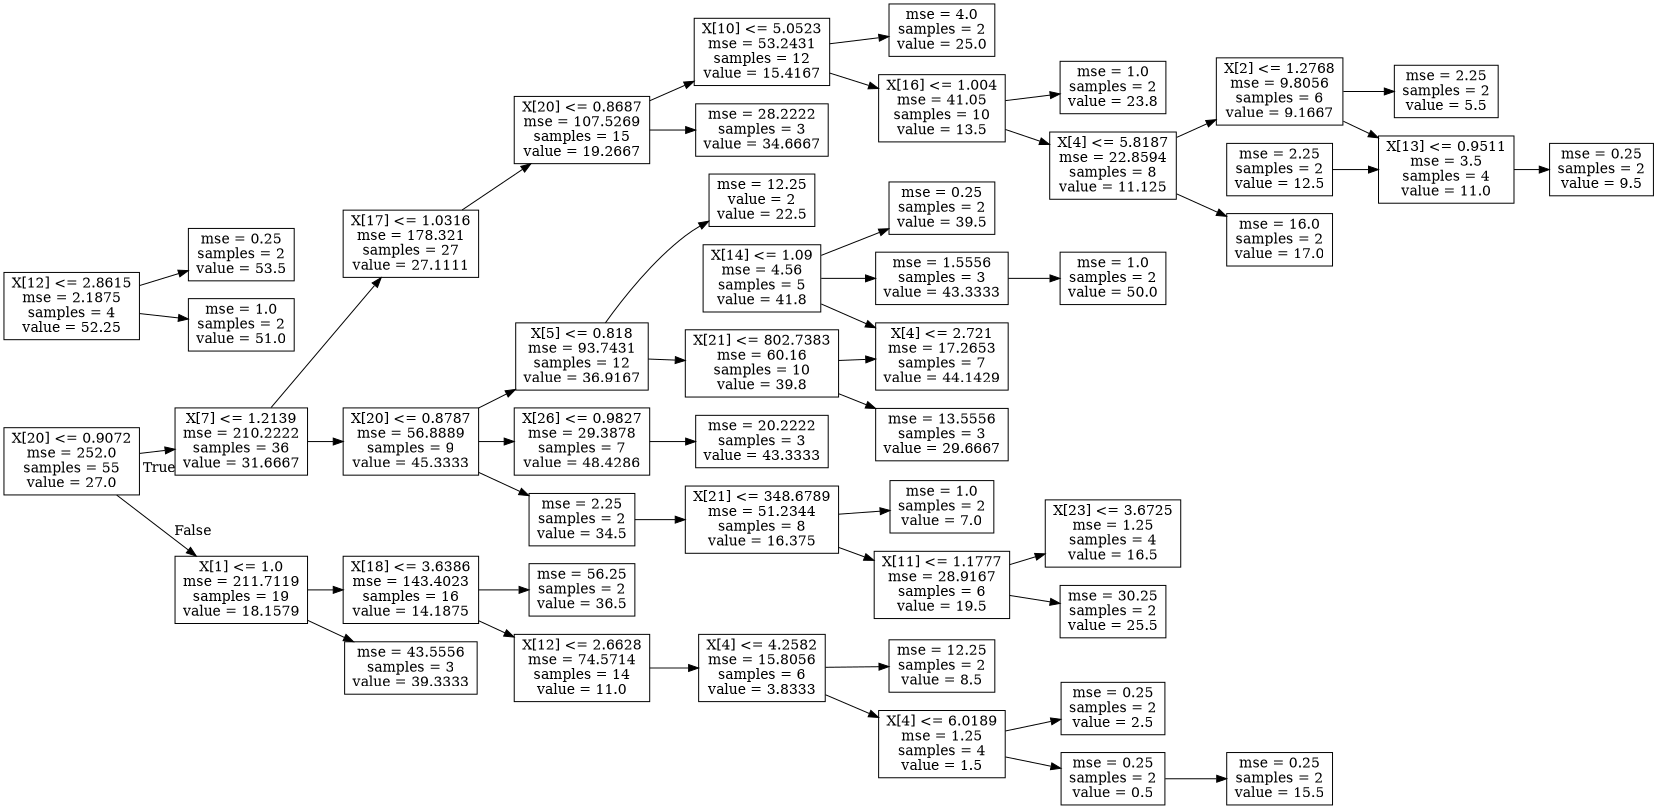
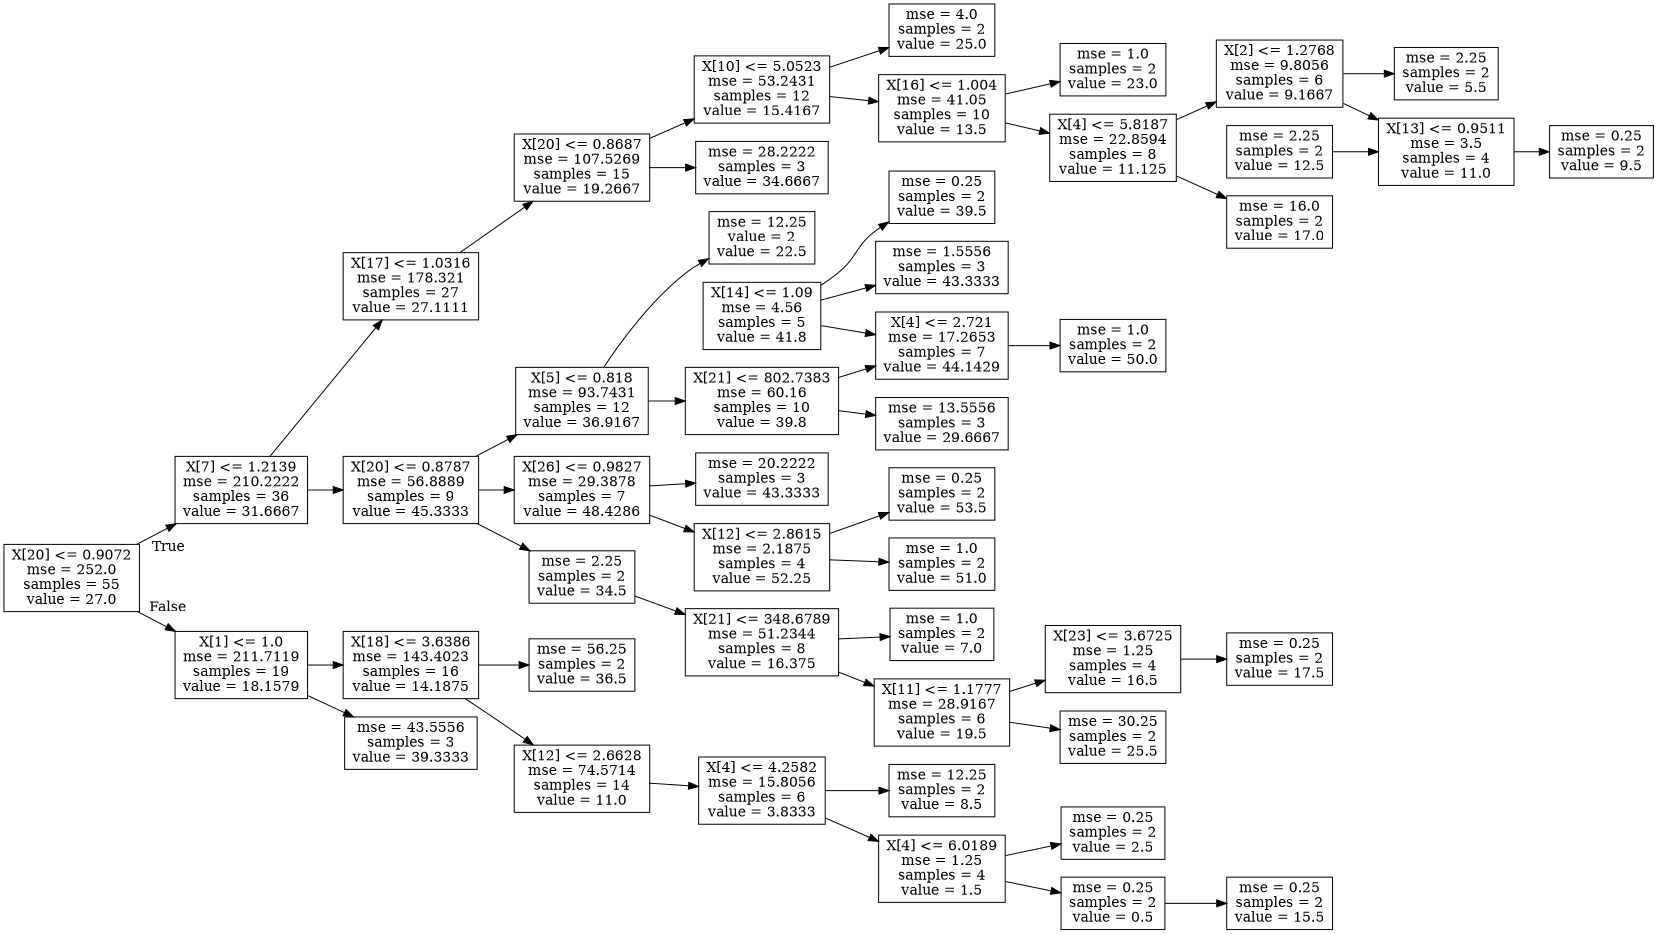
node "mse = 1.0 samples = 2 value = 23.8": label "mse = 1.0 samples = 2 value = 23.8" -> "mse = 1.0 samples = 2 value = 23.0"
edge "mse = 1.5556 samples = 3 value = 43.3333" -> "mse = 1.0 samples = 2 value = 50.0": now "X[4] <= 2.721 mse = 17.2653 samples = 7 value = 44.1429" -> "mse = 1.0 samples = 2 value = 50.0"
edge "X[26] <= 0.9827 mse = 29.3878 samples = 7 value = 48.4286" -> "X[12] <= 2.8615 mse = 2.1875 samples = 4 value = 52.25": added
node "mse = 0.25 samples = 2 value = 17.5": added
